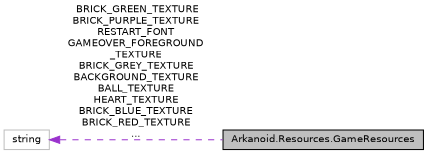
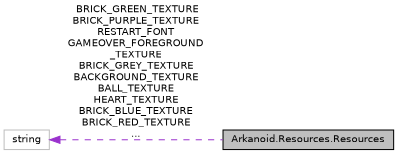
node "Arkanoid.Resources.GameResources": label "Arkanoid.Resources.GameResources" -> "Arkanoid.Resources.Resources"
